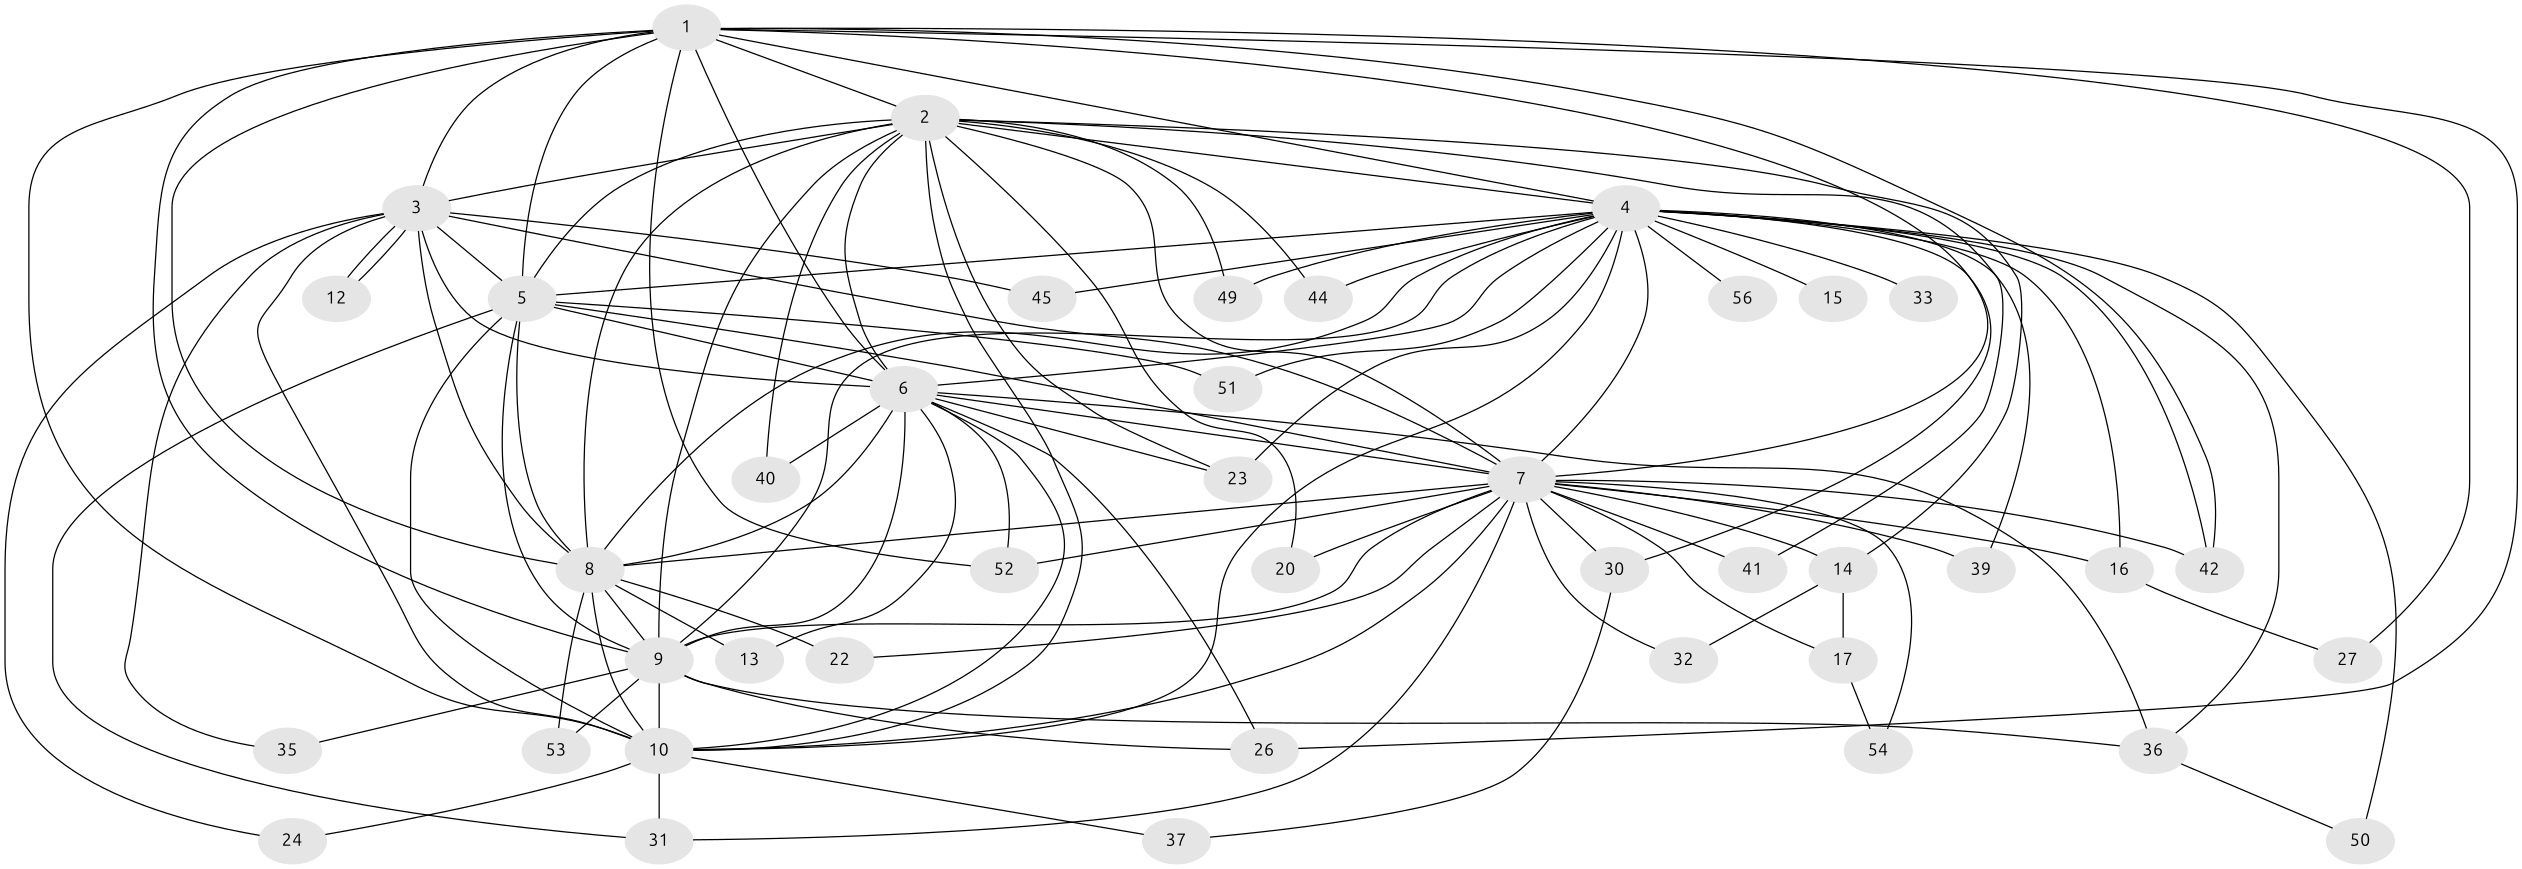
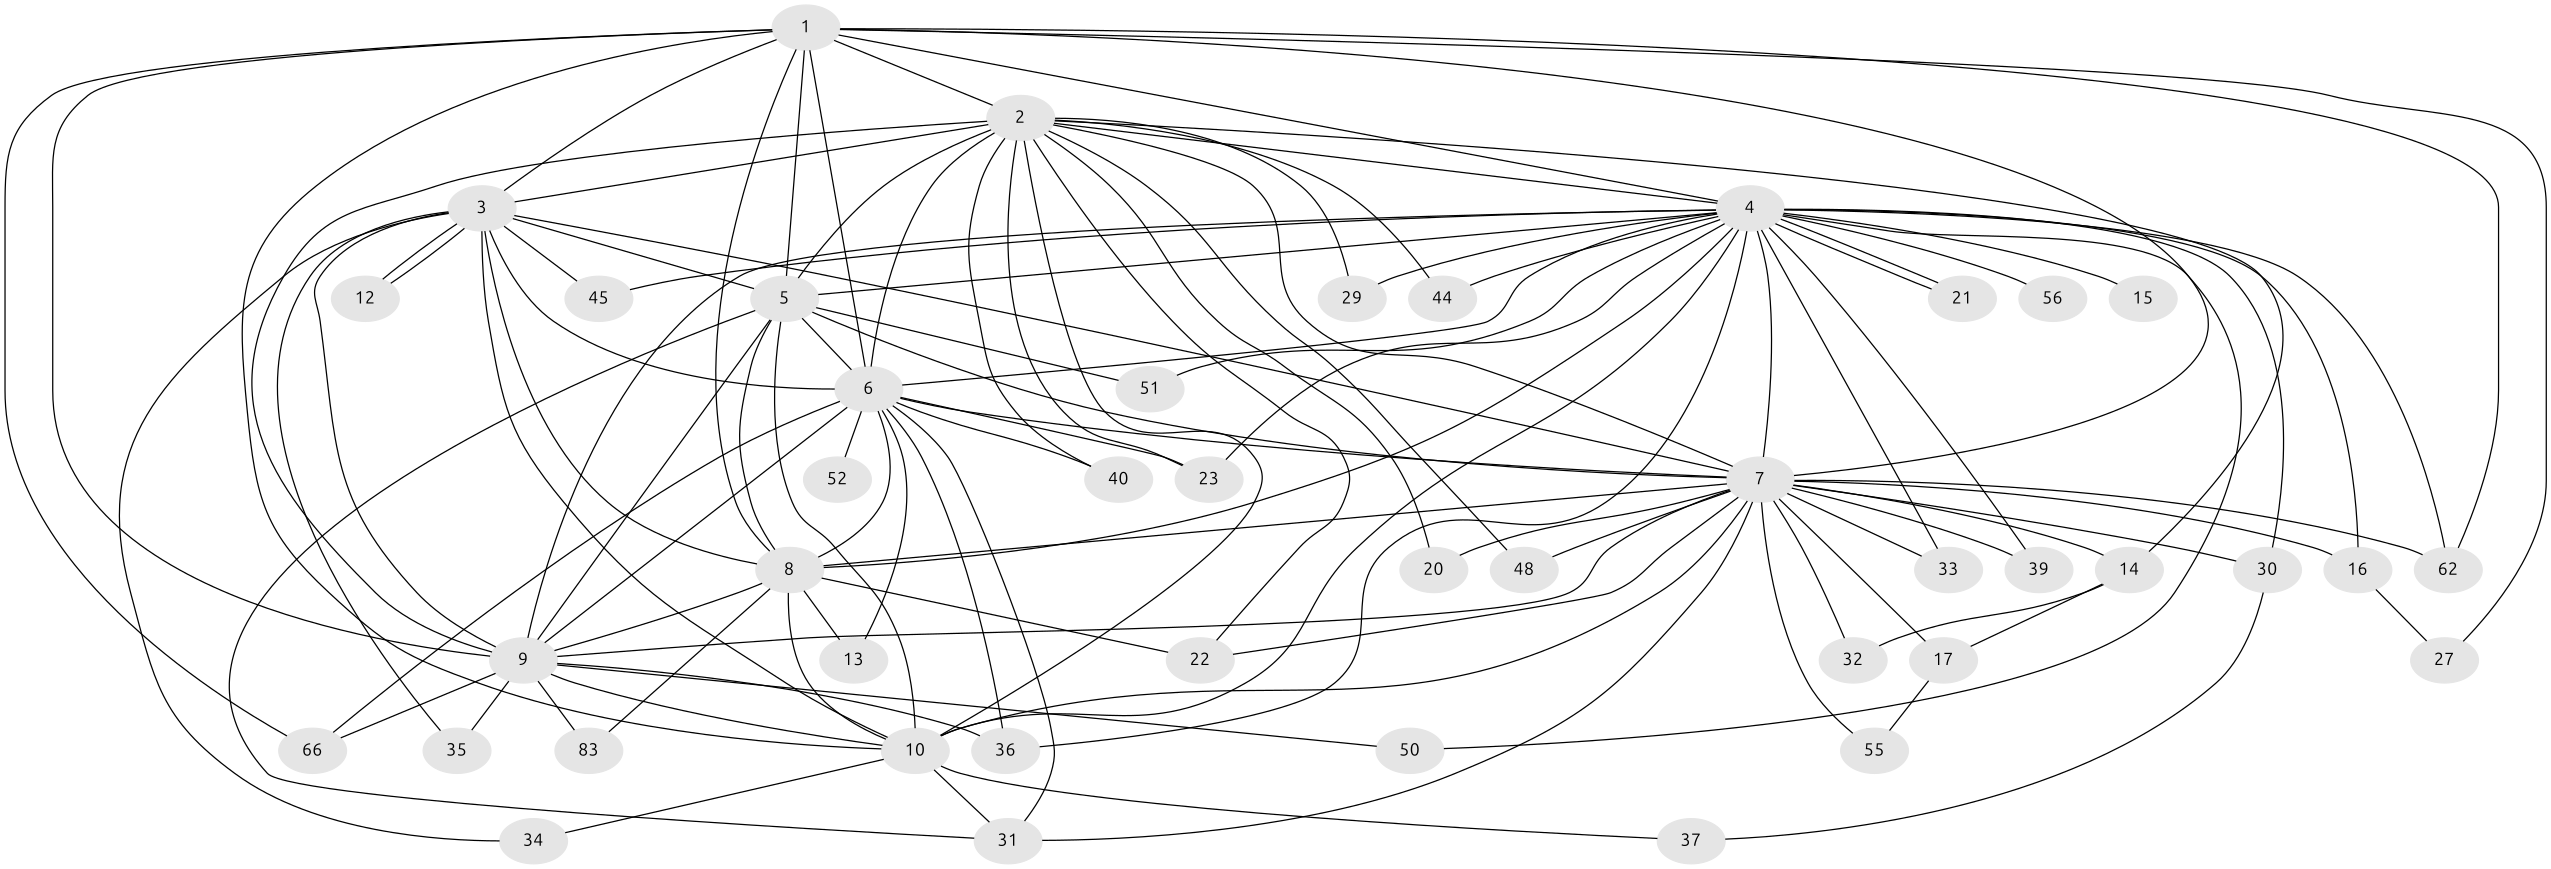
edge "2" -- "8": now "2" -- "22"
node "49": label "49" -> "29"
node "21": added
edge "1" -- "52": removed
edge "3" -- "9": added
edge "7" -- "52": now "7" -- "33"
node "41": label "41" -> "48"
node "42": label "42" -> "62"
edge "6" -- "10": now "6" -- "31"
node "53": label "53" -> "83"
node "26": label "26" -> "66"
node "54": label "54" -> "55"
edge "36" -- "50": now "9" -- "50"
node "24": label "24" -> "34"
